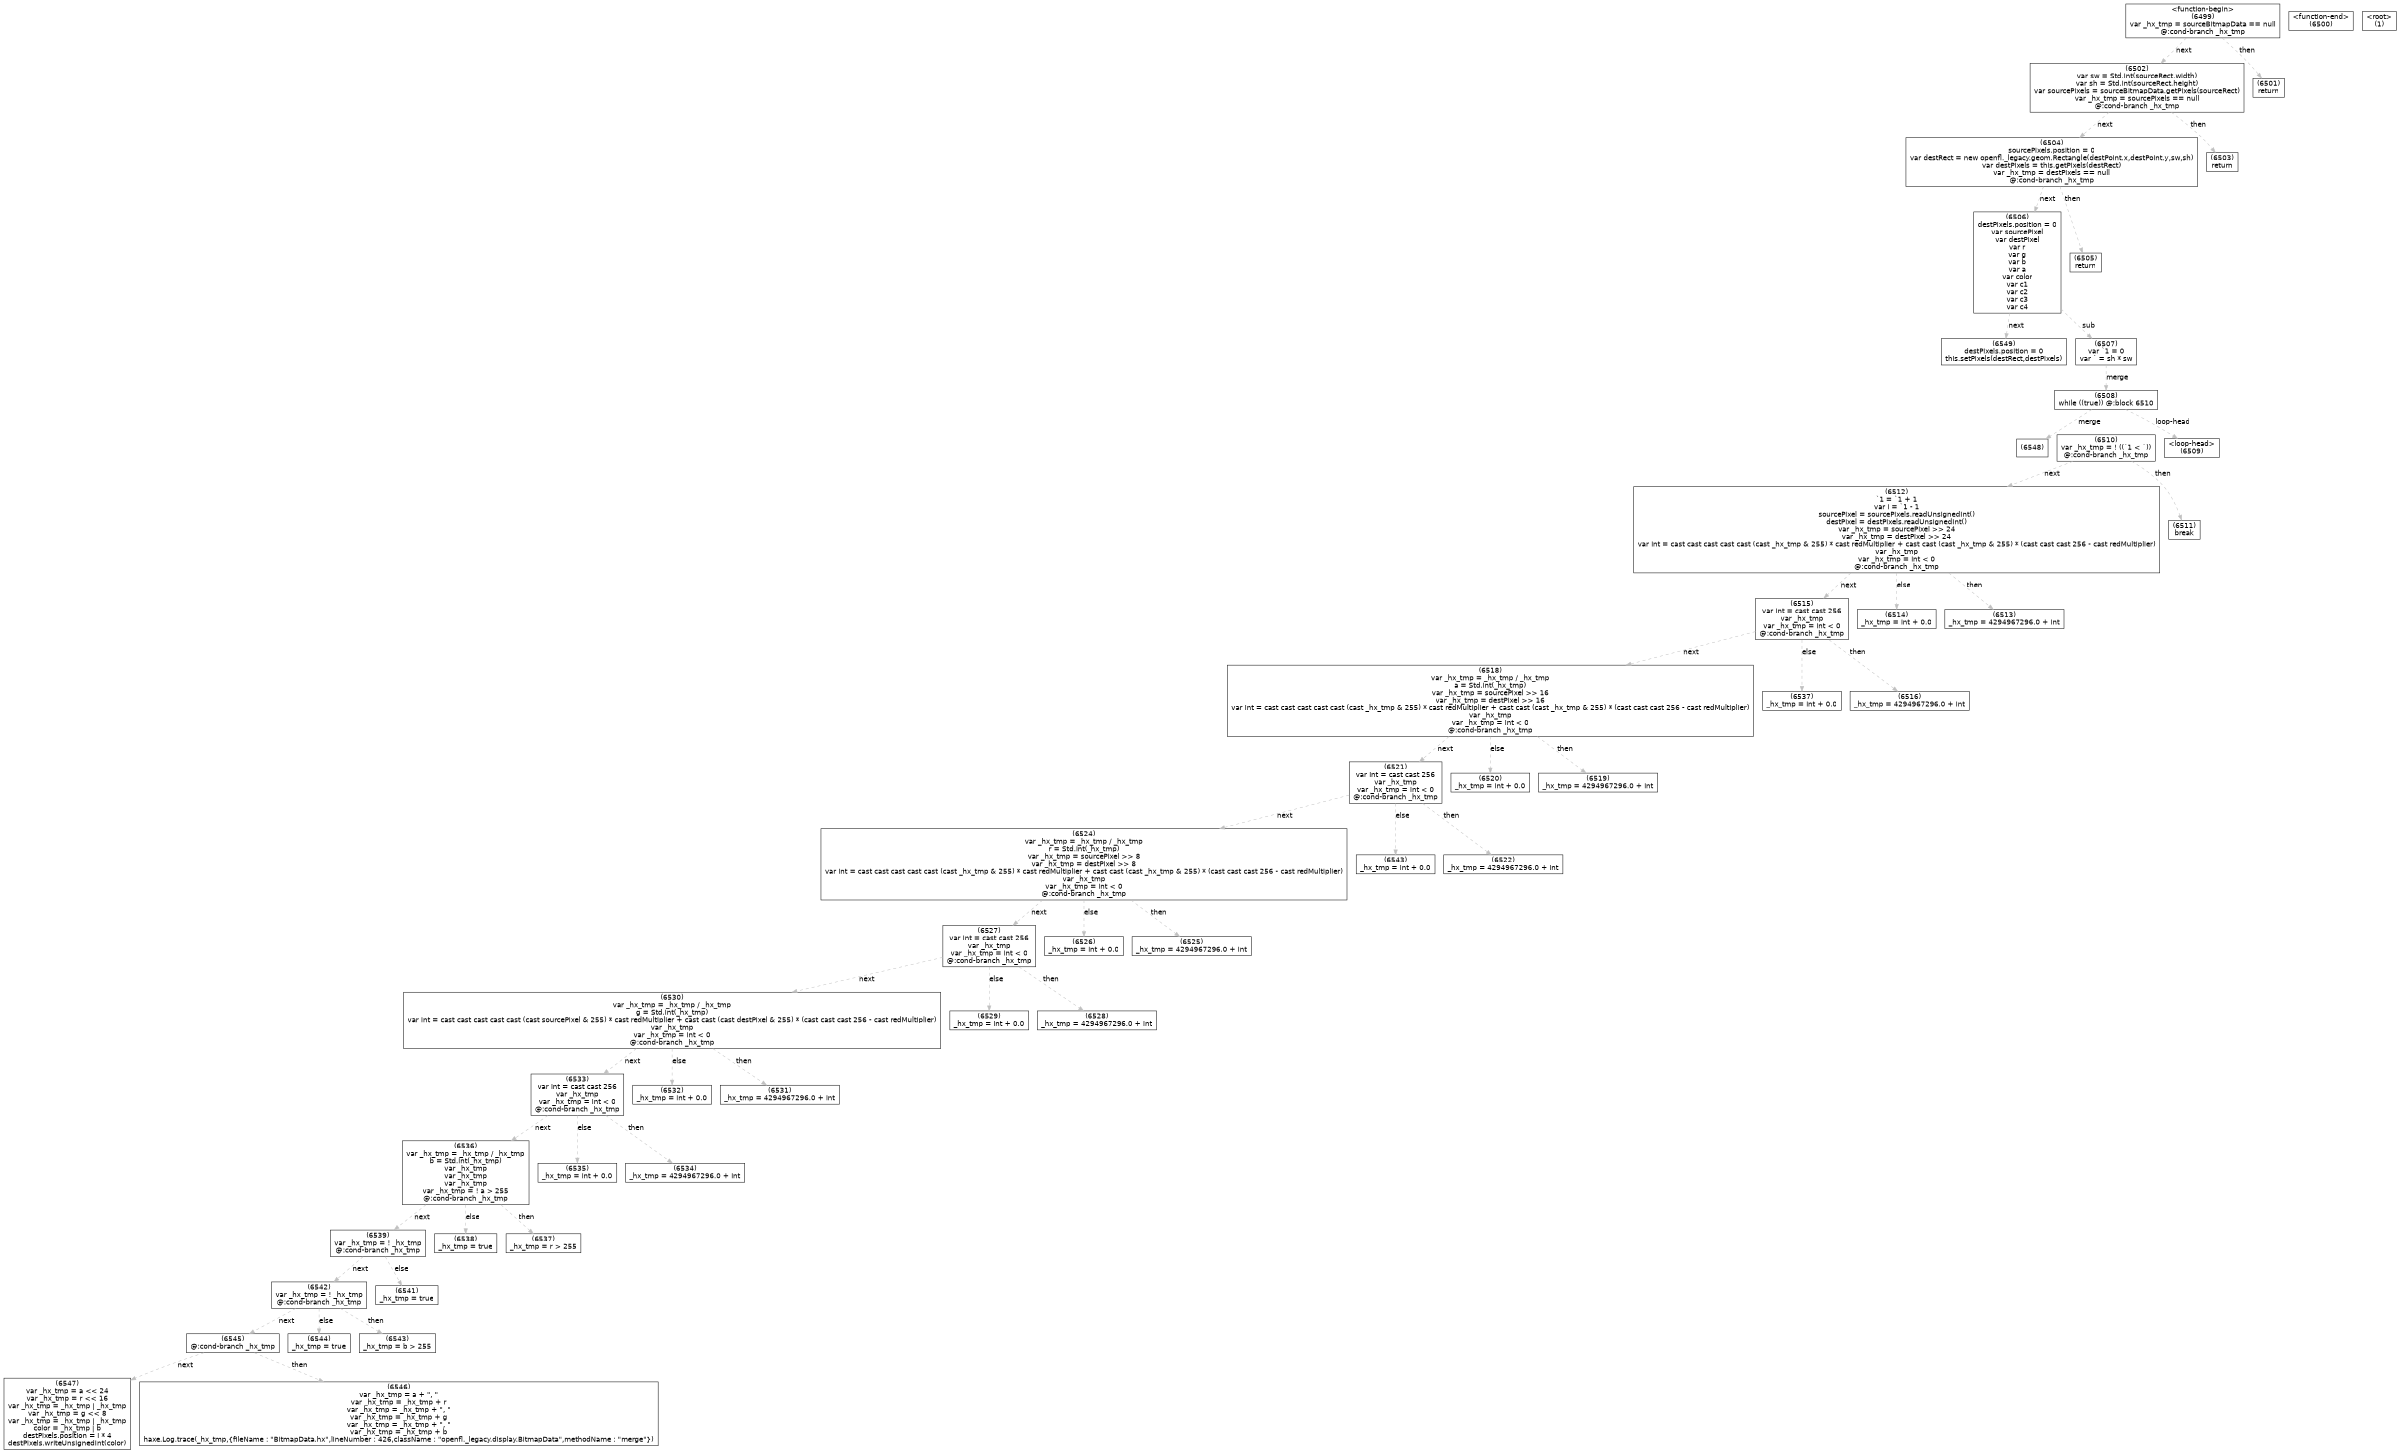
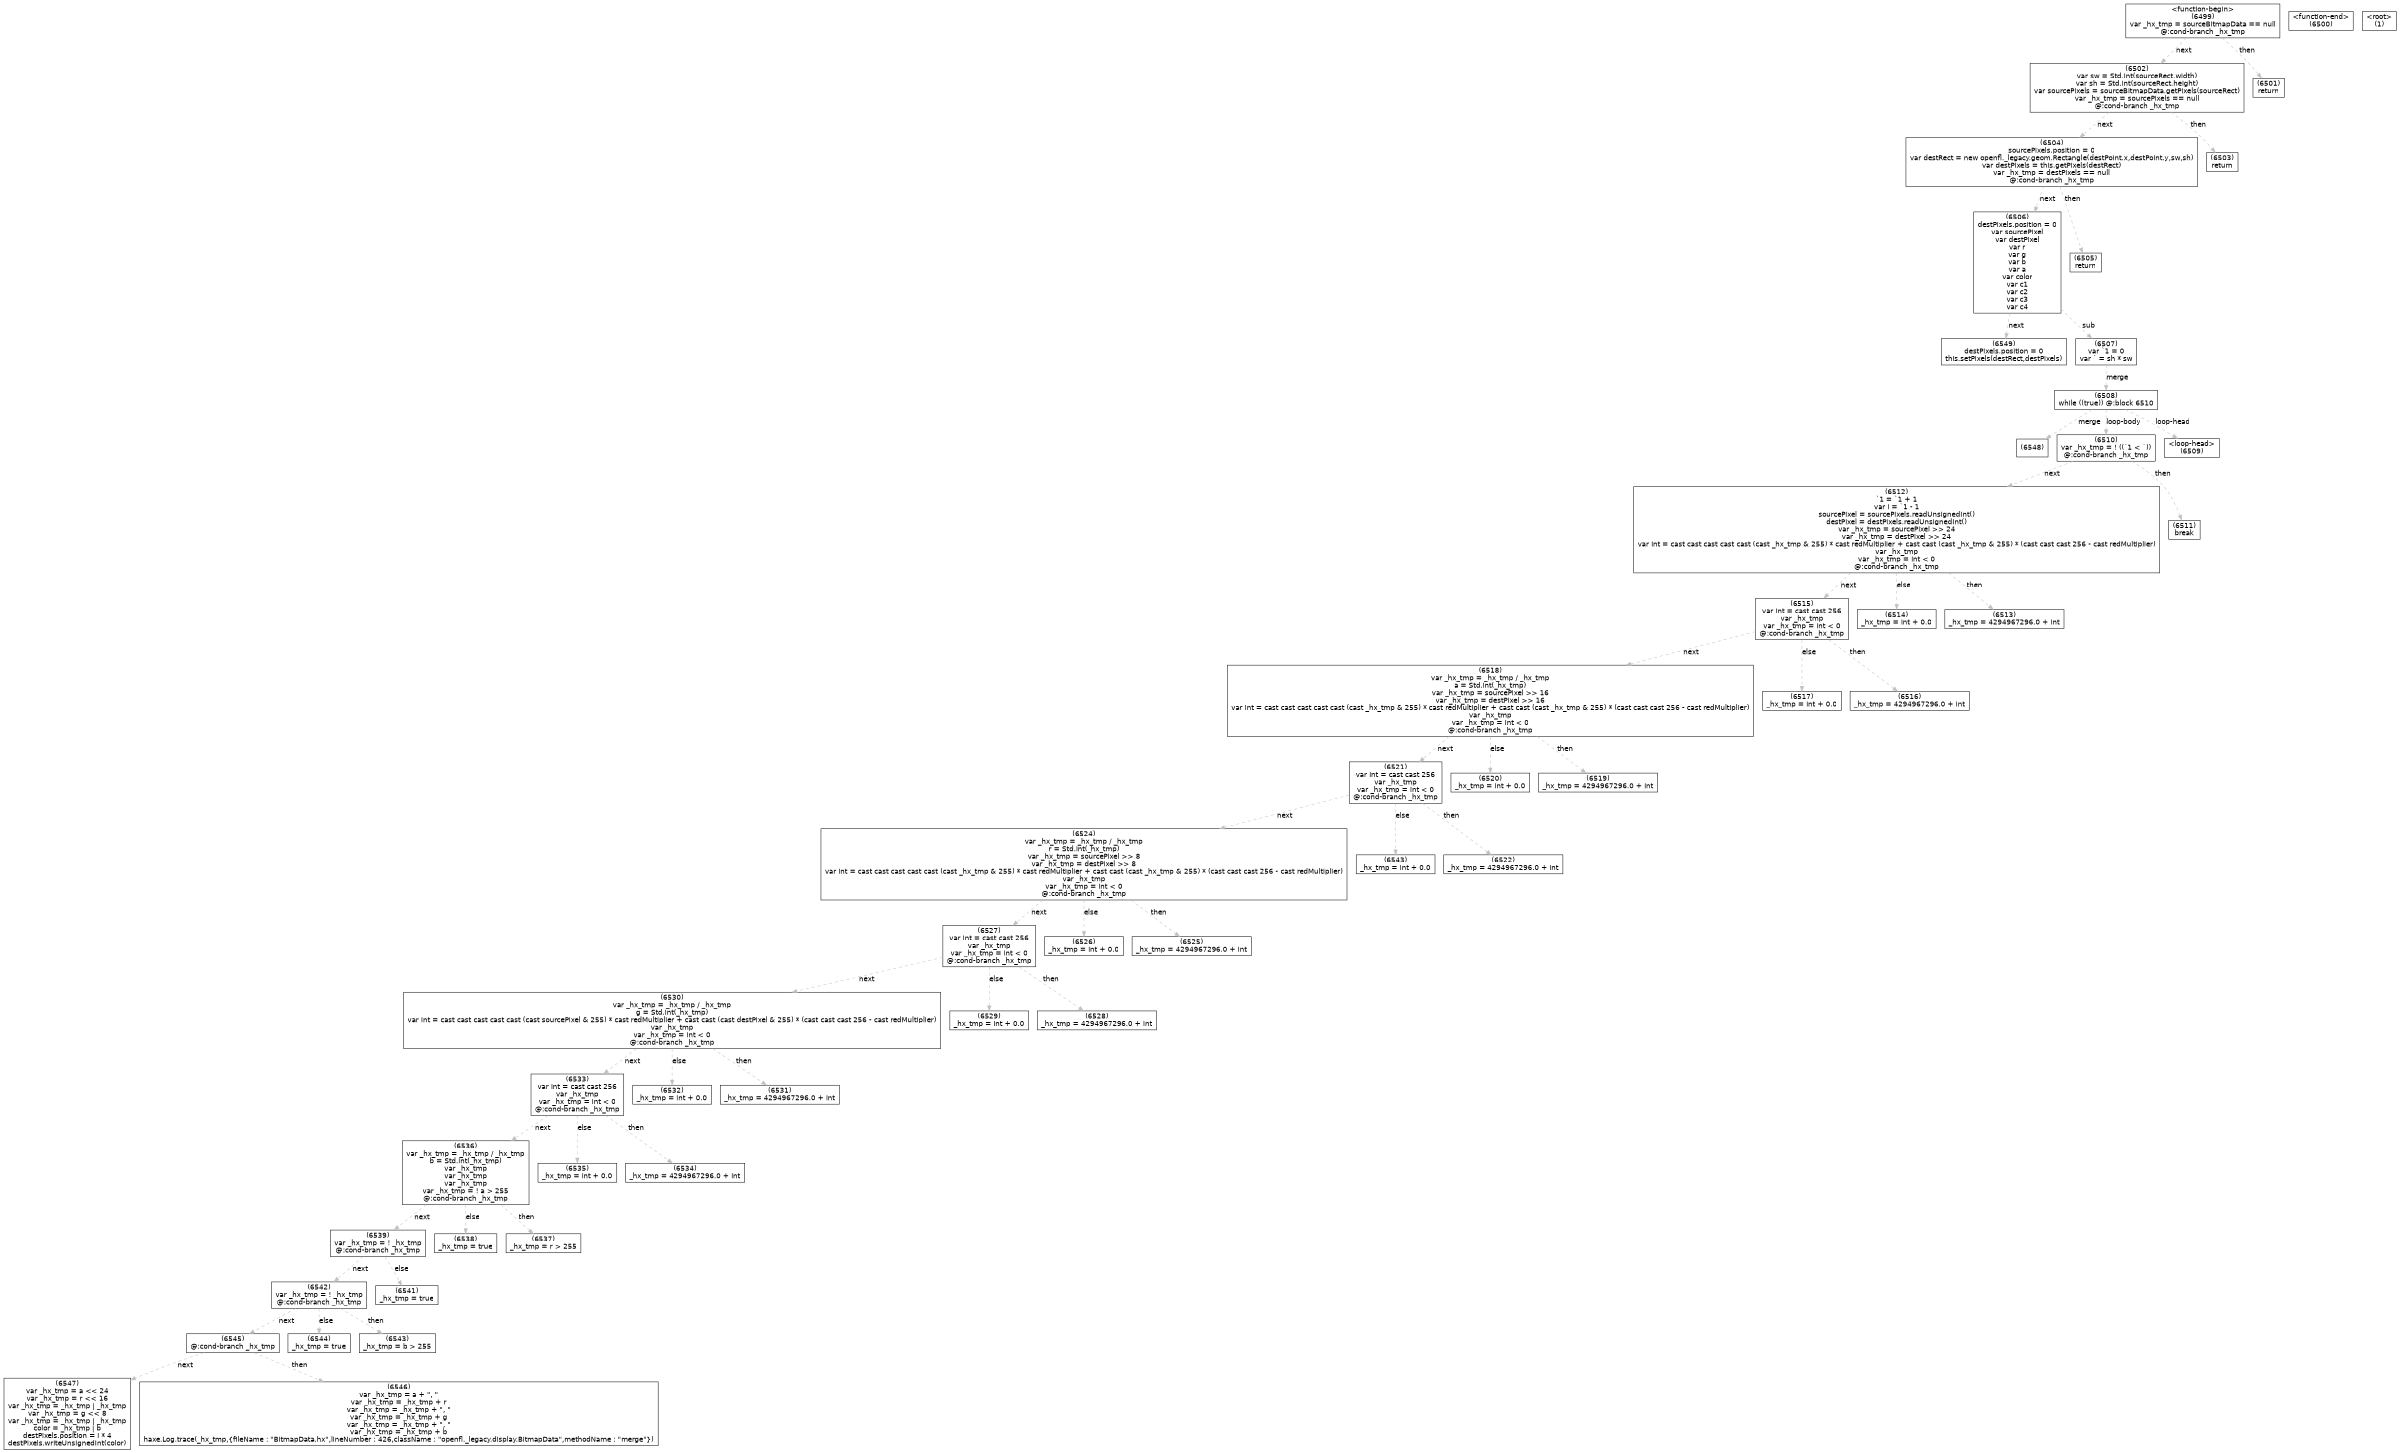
edge "(6508) while ((true)) @:block 6510" -> "(6510) var _hx_tmp = ! ((`1 < `)) @:cond-branch _hx_tmp": added, label "loop-body"
node "(6537) _hx_tmp = int + 0.0": label "(6537) _hx_tmp = int + 0.0" -> "(6517) _hx_tmp = int + 0.0"
